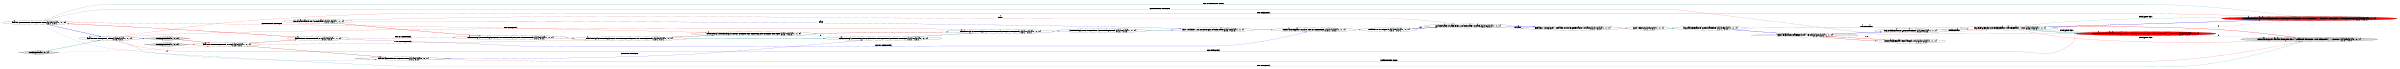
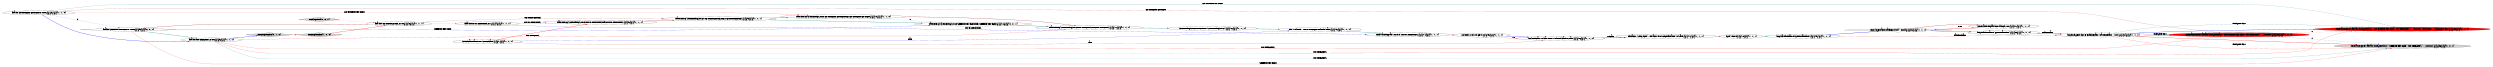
edge "final int NUM_WORK_UNITS = 1@@@4@@@['1', '1', '1']" -> "final int COMPUTE_TIME_MICRO = 10000@@@5@@@['1', '1', '0']": removed
edge "testComputeTime['0', '1', '0']" -> "final int MEM_ALLOC_BYTES = 100@@@3@@@['1', '1', '1']": now "testComputeTime['0', '1', '0']" -> "testComputeTime['1', '0', '0']"
edge "final int MEM_ALLOC_BYTES = 100@@@3@@@['1', '1', '1']" -> "final int NUM_WORK_UNITS = 1@@@4@@@['1', '1', '1']": style bold -> dashed
edge "testSleepTime['0', '0', '1']" -> "final int NUM_RECORDS = 500@@@6@@@['1', '1', '1']": now "final int SLEEP_TIME_MICRO = 10000@@@5@@@['0', '0', '1']" -> "final int NUM_RECORDS = 500@@@6@@@['1', '1', '1']"
